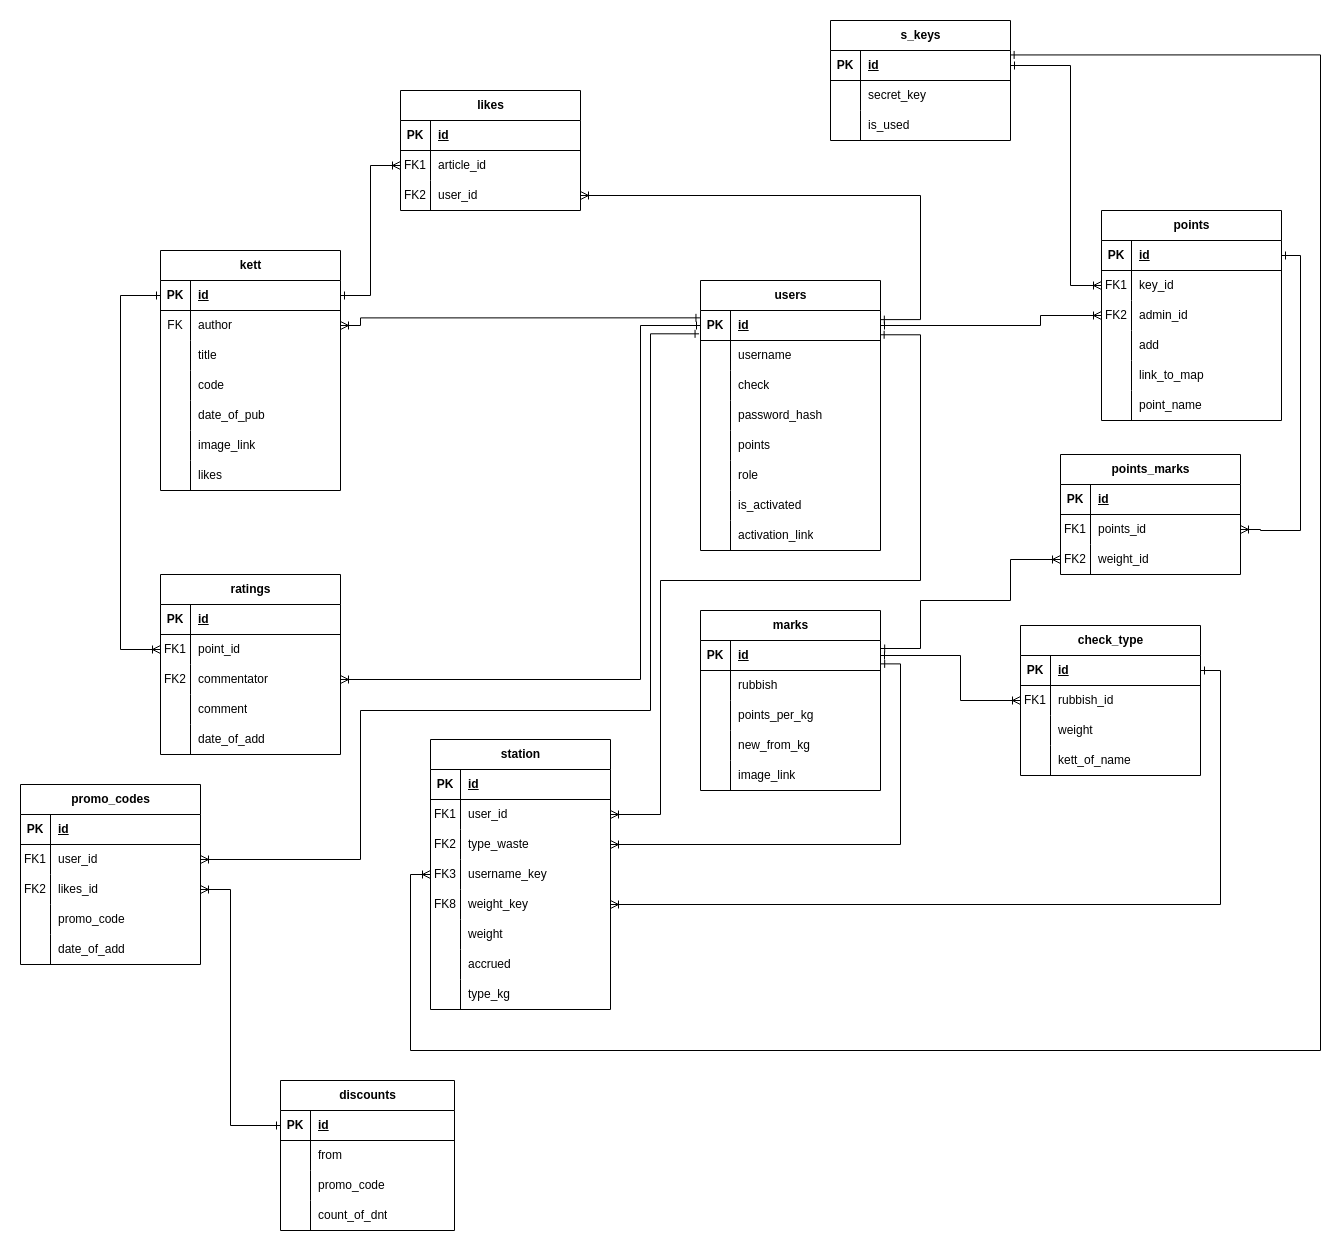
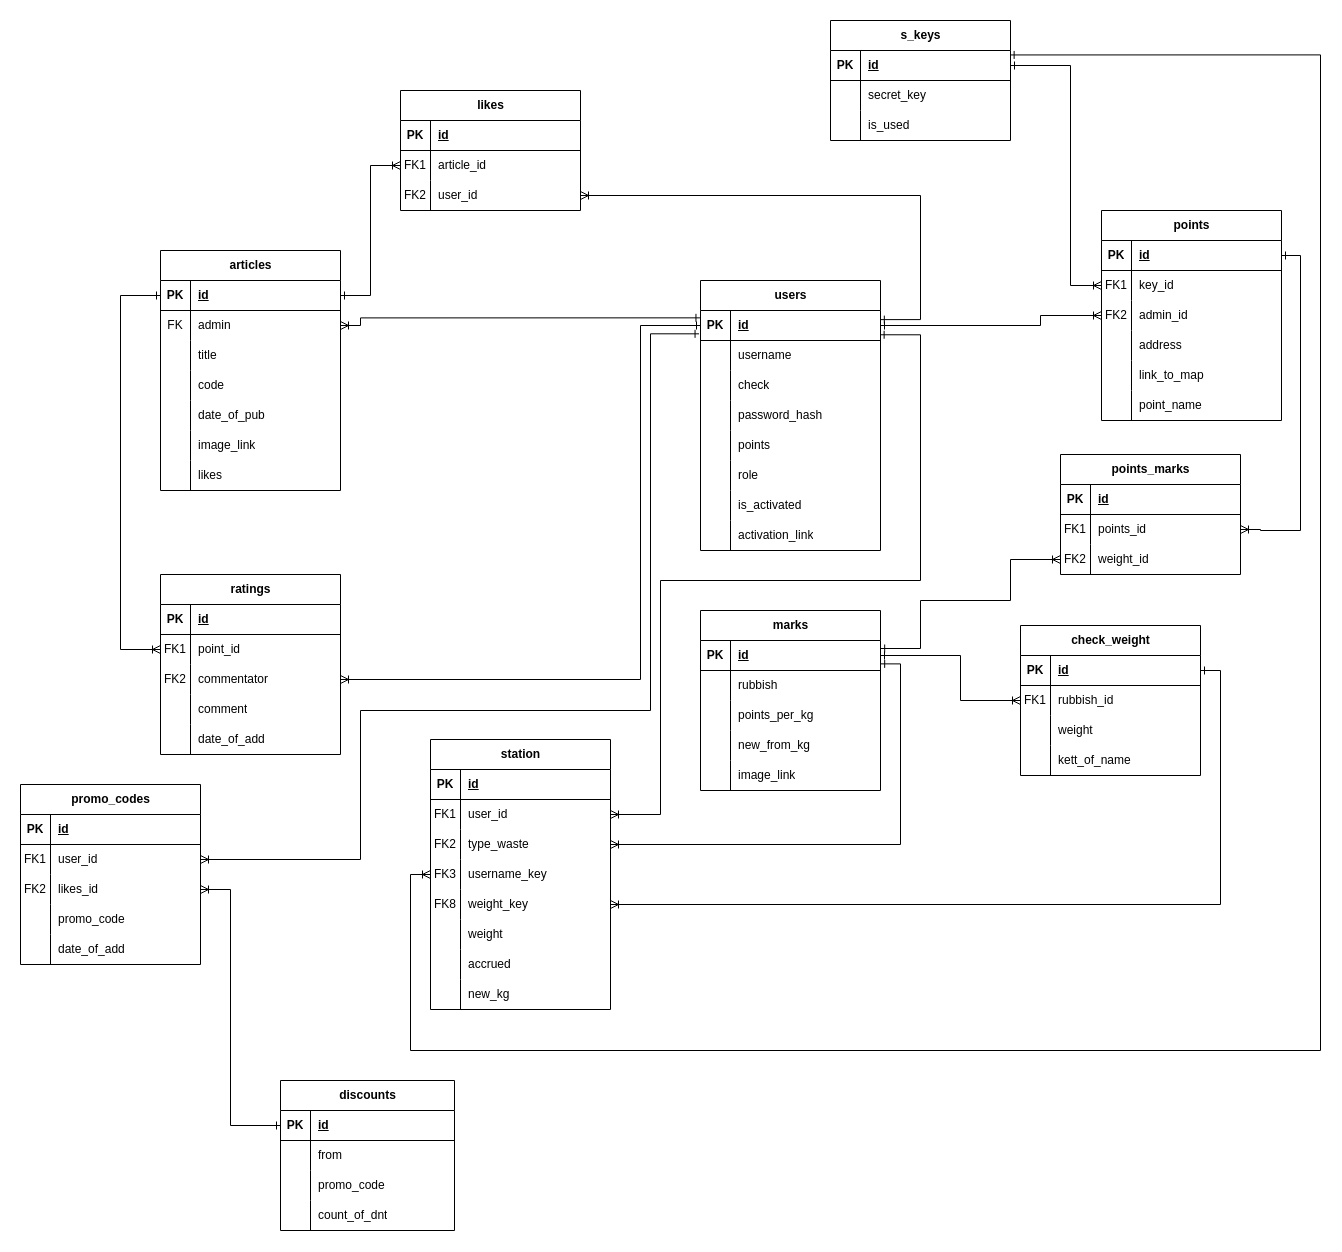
node "kett": label "kett" -> "articles"
node "author": label "author" -> "admin"
node "add": label "add" -> "address"
node "check_type": label "check_type" -> "check_weight"
node "type_kg": label "type_kg" -> "new_kg"
